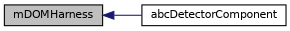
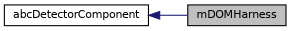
edge "abcDetectorComponent" -> "mDOMHarness": reversed
